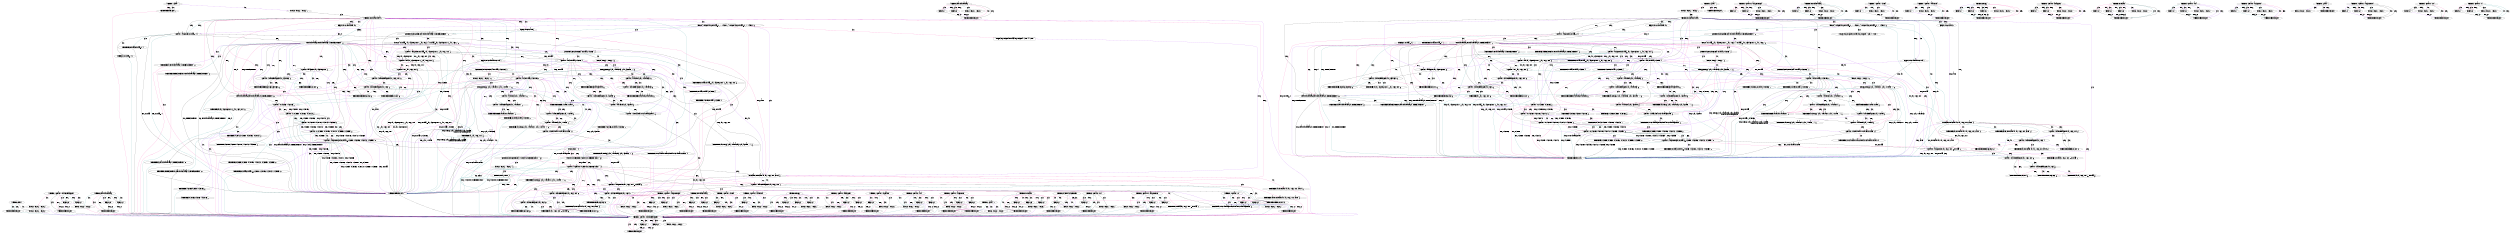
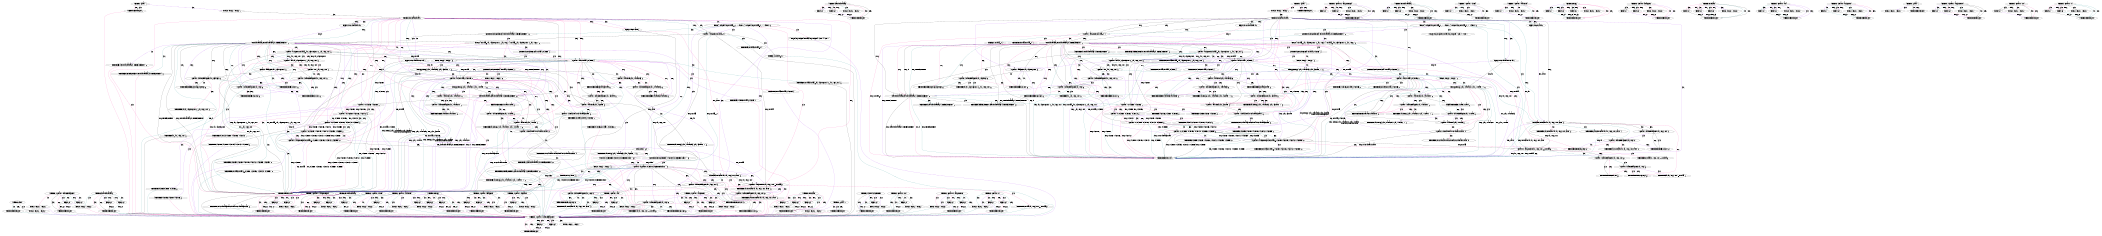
edge "(MSR_TM_SUSPENDED,MSR_TM_SUSPENDED(mfmsr()))" -> "(mfmsr,mfmsr())": removed, label "AST:"
